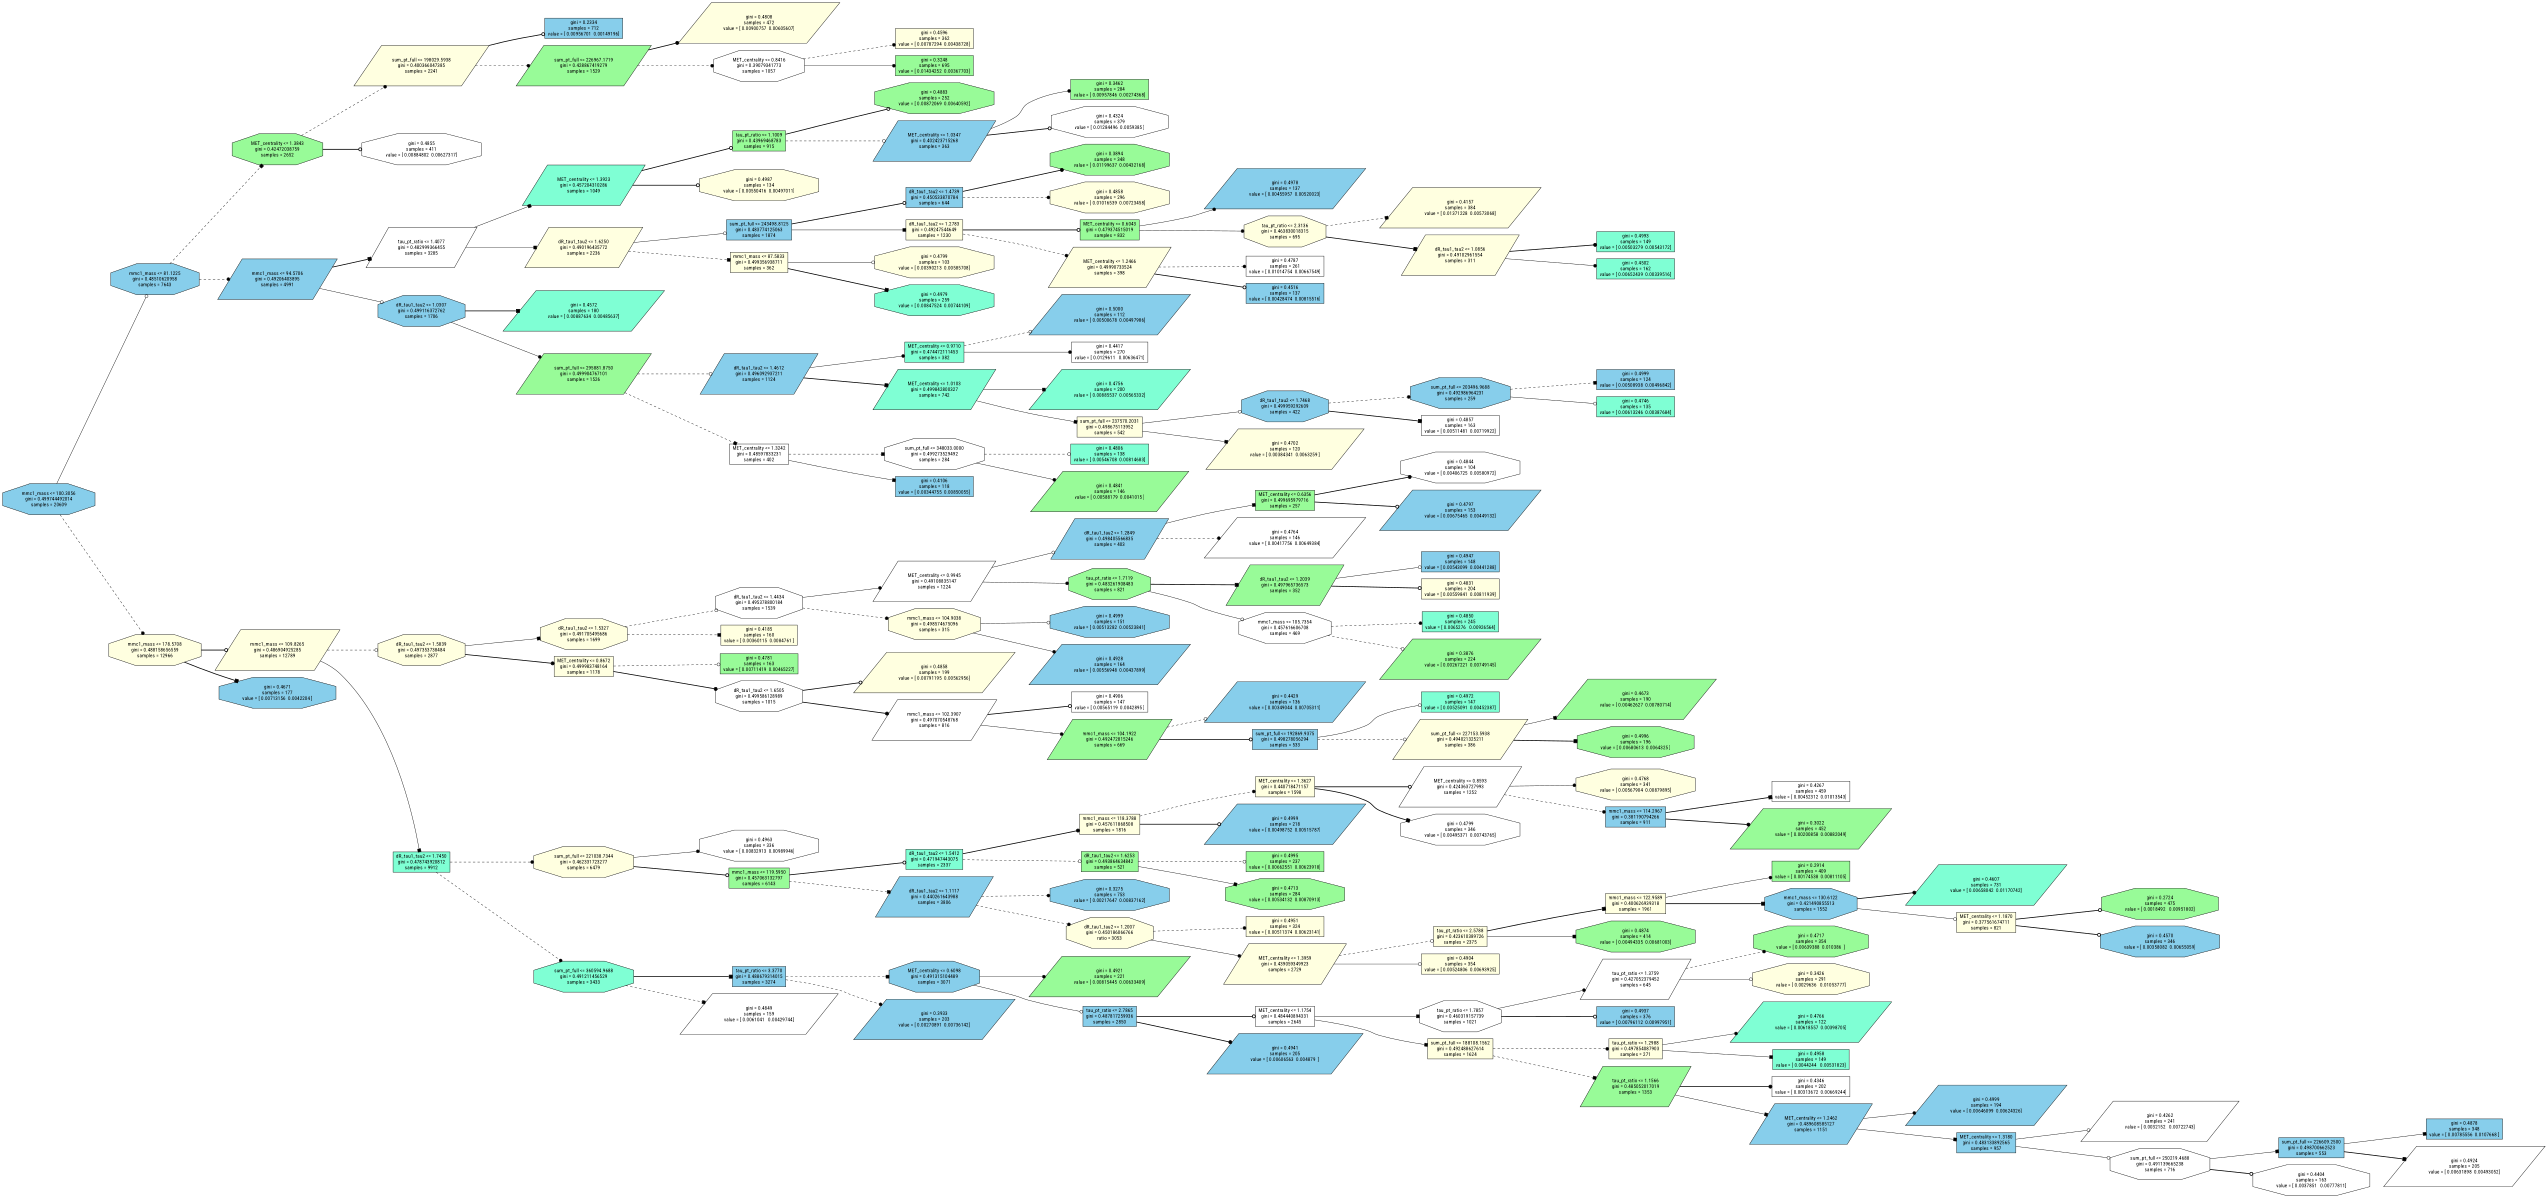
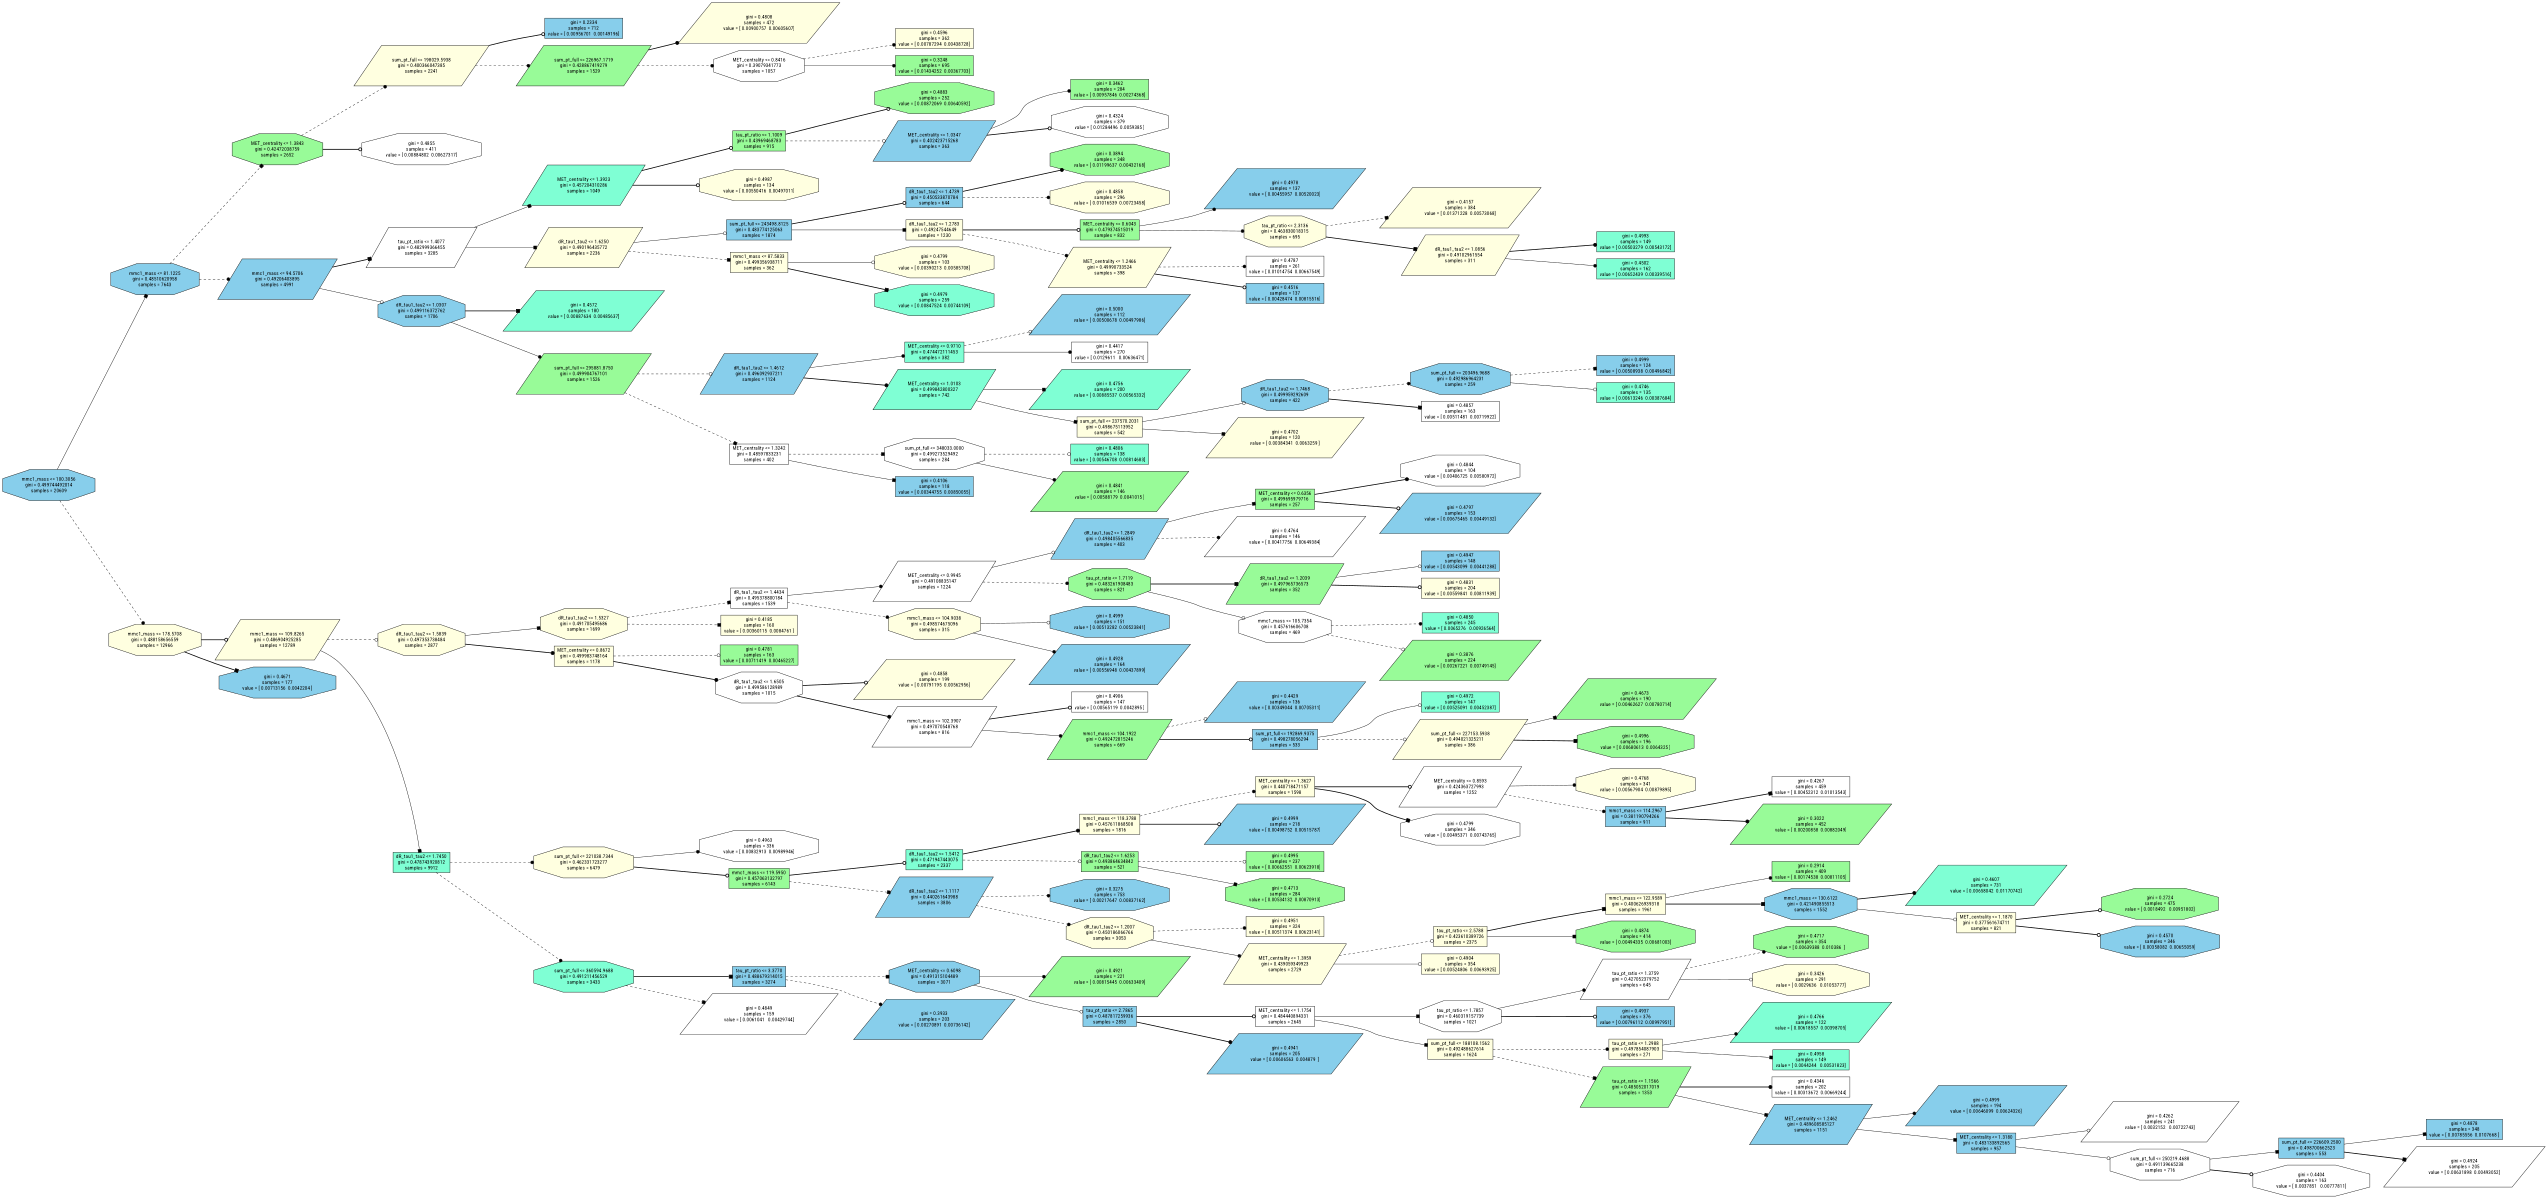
edge "dR_tau1_tau2 <= 1.4612 gini = 0.496092937211 samples = 1124" -> "MET_centrality <= 1.0103 gini = 0.499842800327 samples = 742": arrowhead box -> dot
edge "mmc1_mass <= 100.3056 gini = 0.499744492014 samples = 20609" -> "mmc1_mass <= 81.1225 gini = 0.48510620958 samples = 7643": arrowhead odot -> box
edge "MET_centrality <= 0.9945 gini = 0.49108835147 samples = 1224" -> "tau_pt_ratio <= 1.7119 gini = 0.483261908483 samples = 821": style solid -> dashed
node "dR_tau1_tau2 <= 1.4434 gini = 0.495378800184 samples = 1539": shape octagon -> box
edge "dR_tau1_tau2 <= 1.5327 gini = 0.491705495686 samples = 1699" -> "dR_tau1_tau2 <= 1.4434 gini = 0.495378800184 samples = 1539": arrowhead odot -> box
node "dR_tau1_tau2 <= 1.2007 gini = 0.450186066766 ratio = 3053": label "dR_tau1_tau2 <= 1.2007 gini = 0.450186066766 ratio = 3053" -> "dR_tau1_tau2 <= 1.2007 gini = 0.450186066766 samples = 3053"
node "tau_pt_ratio <= 1.3759 gini = 0.427052379452 samples = 645": label "tau_pt_ratio <= 1.3759 gini = 0.427052379452 samples = 645" -> "tau_pt_ratio <= 1.3759 gini = 0.427052379752 samples = 645"
